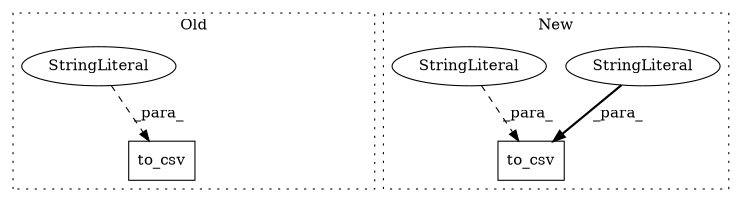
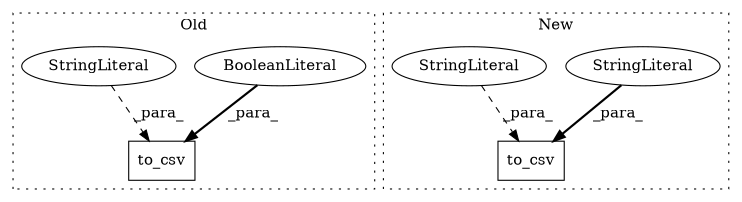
node "BooleanLiteral": added
